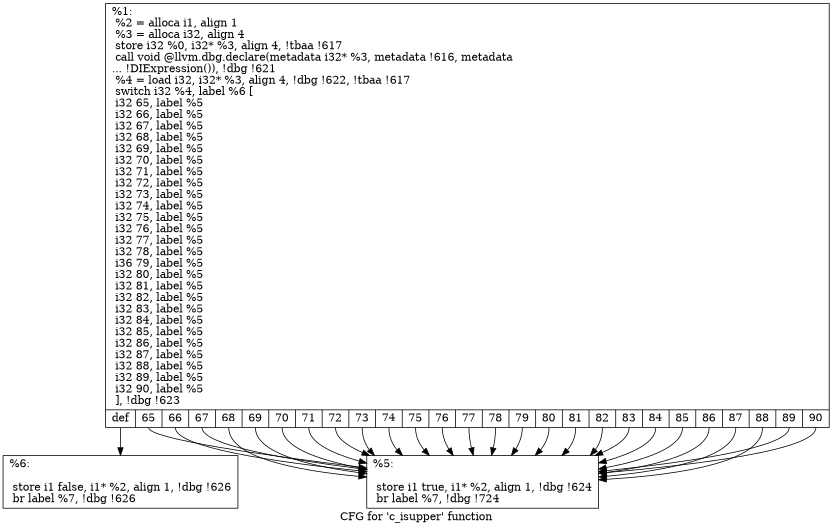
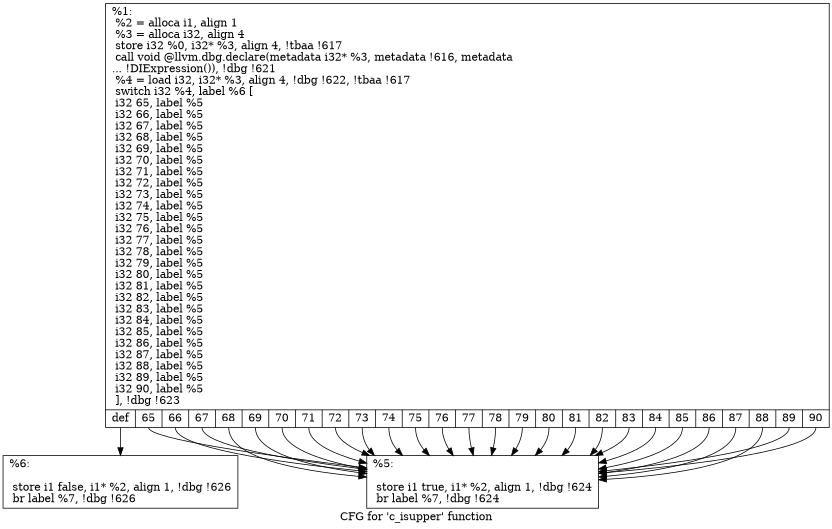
node "%1:": text "i36 79, label %5" -> "i32 79, label %5"
node "%5:": text "br label %7, !dbg !724" -> "br label %7, !dbg !624"
